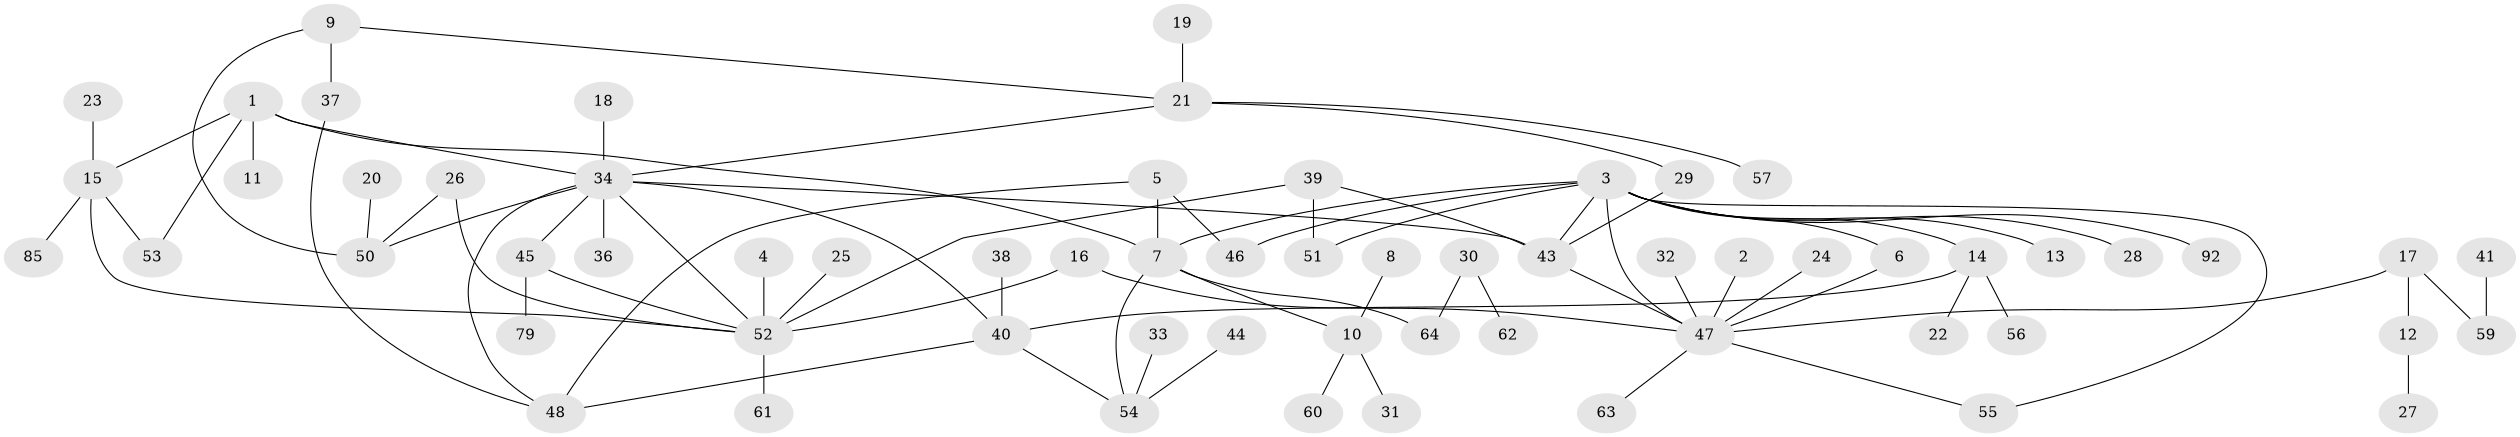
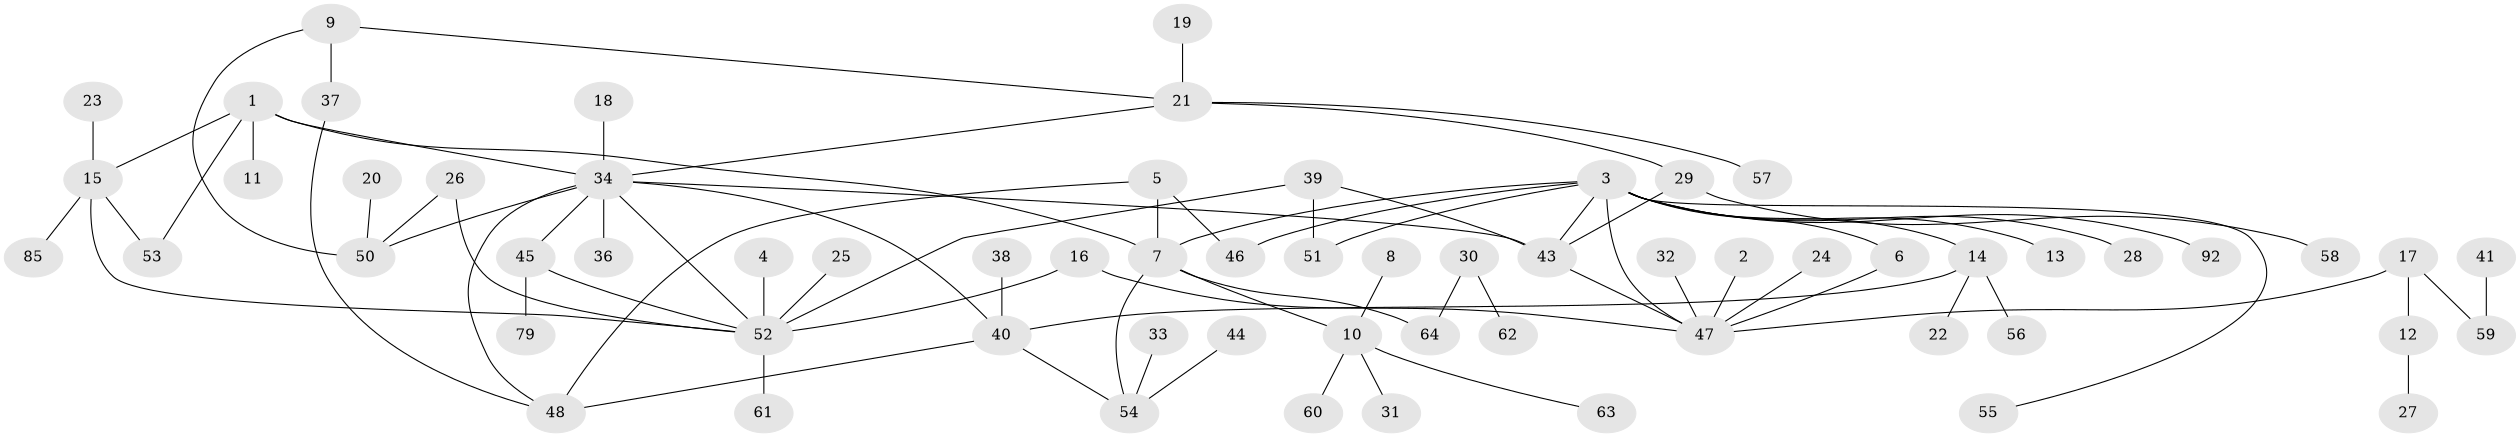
node "58": added
edge "47" -- "63": now "10" -- "63"
edge "47" -- "55": removed
